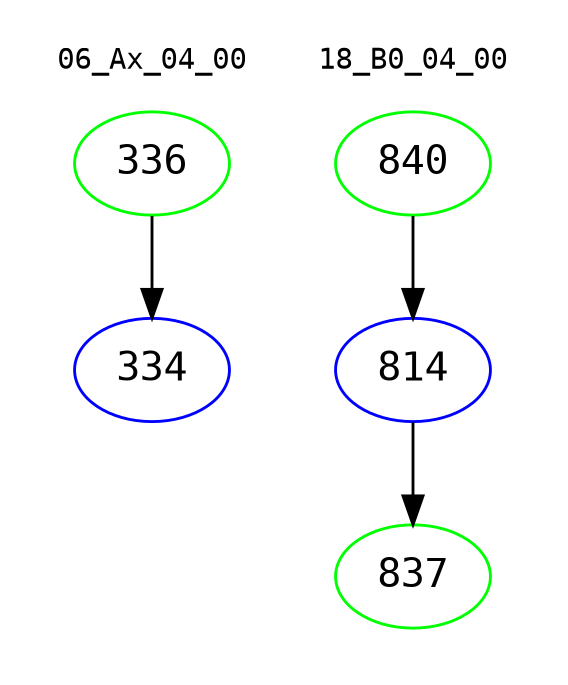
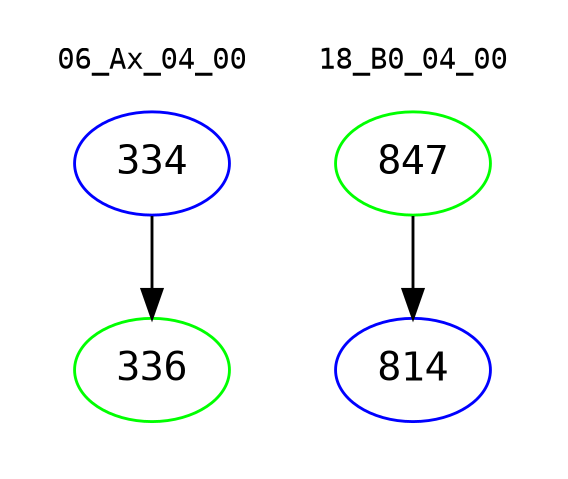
node "840": label "840" -> "847"
edge "336" -> "334": reversed
node "837": removed
